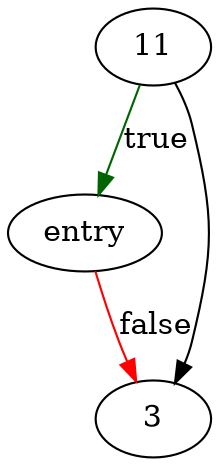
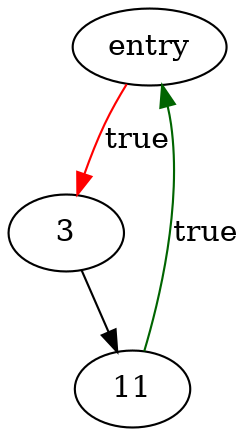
edge "11" -> "3": reversed
edge "entry" -> "3": label "false" -> "true"
